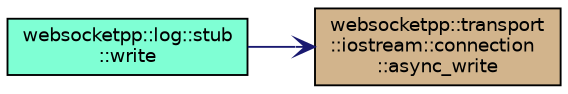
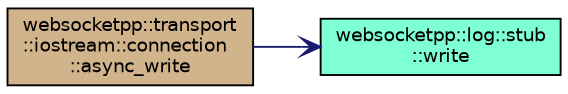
edge "websocketpp::log::stub ::write" -> "websocketpp::transport ::iostream::connection ::async_write": reversed
